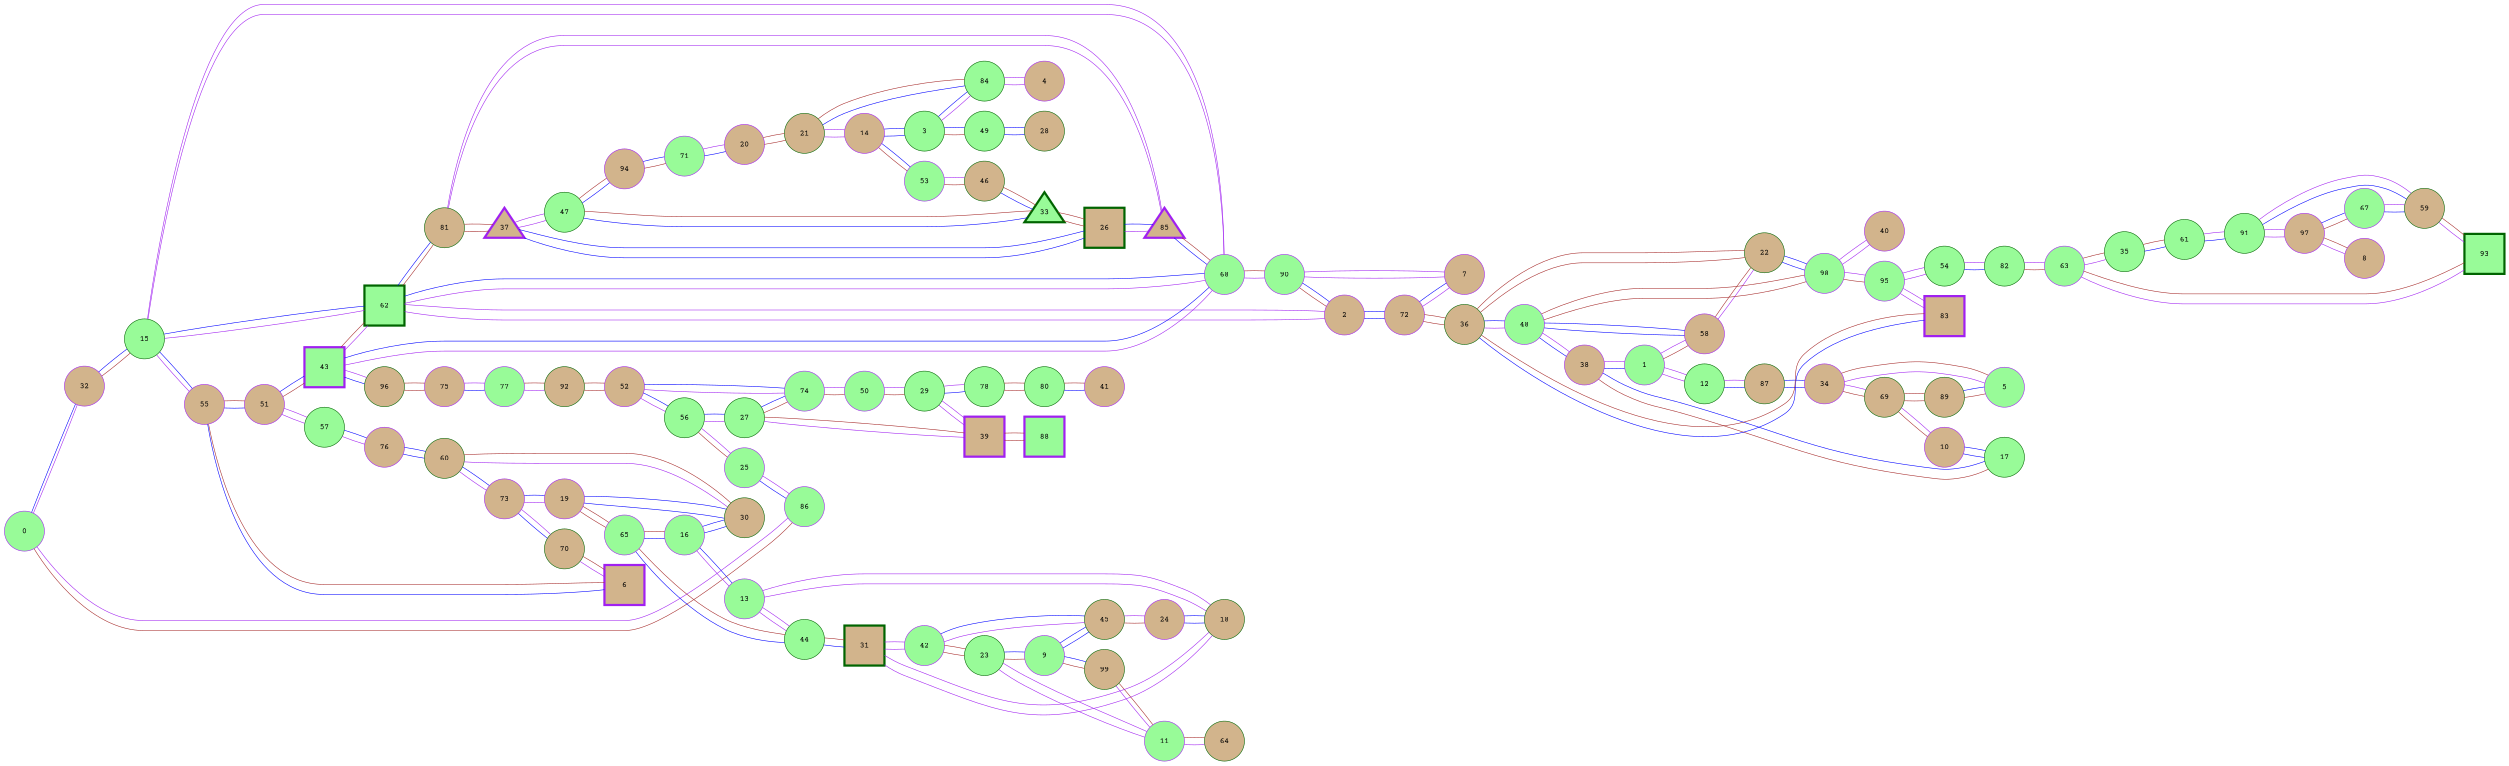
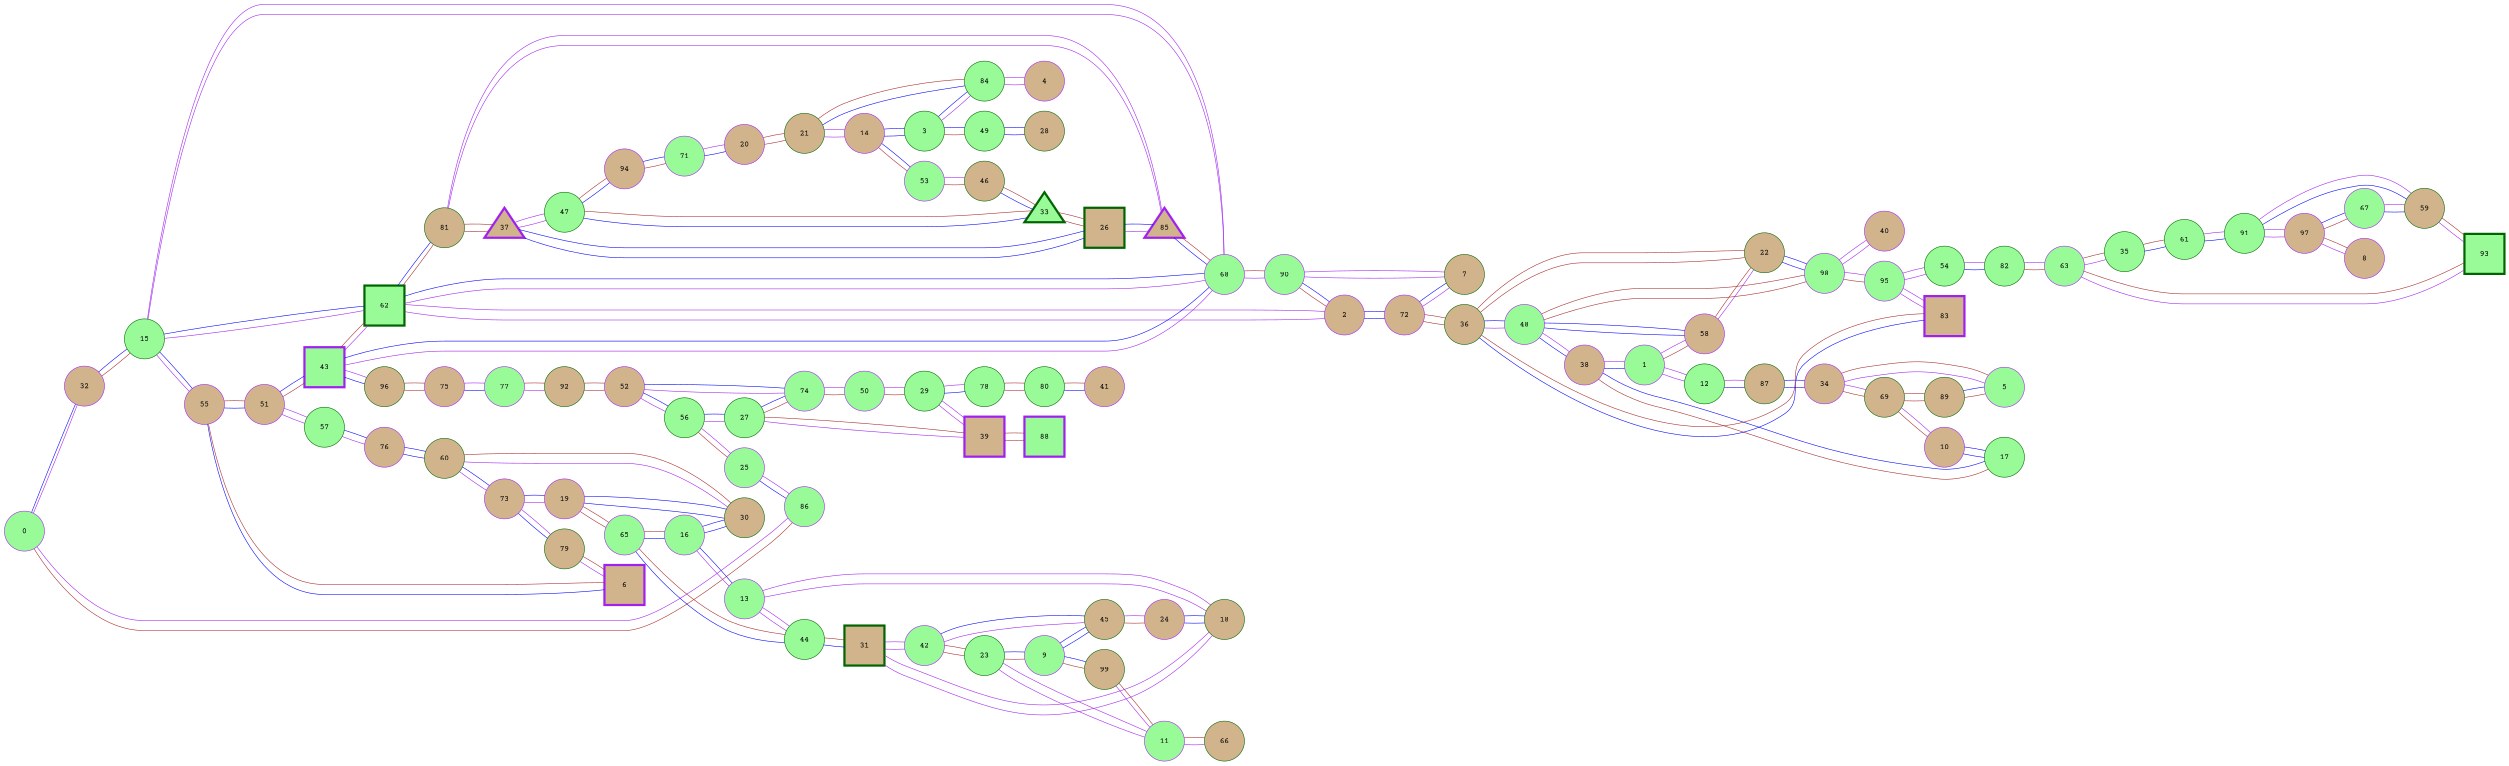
node "7": color purple -> darkgreen
node "70": label "70" -> "79"
node "64": label "64" -> "66"
